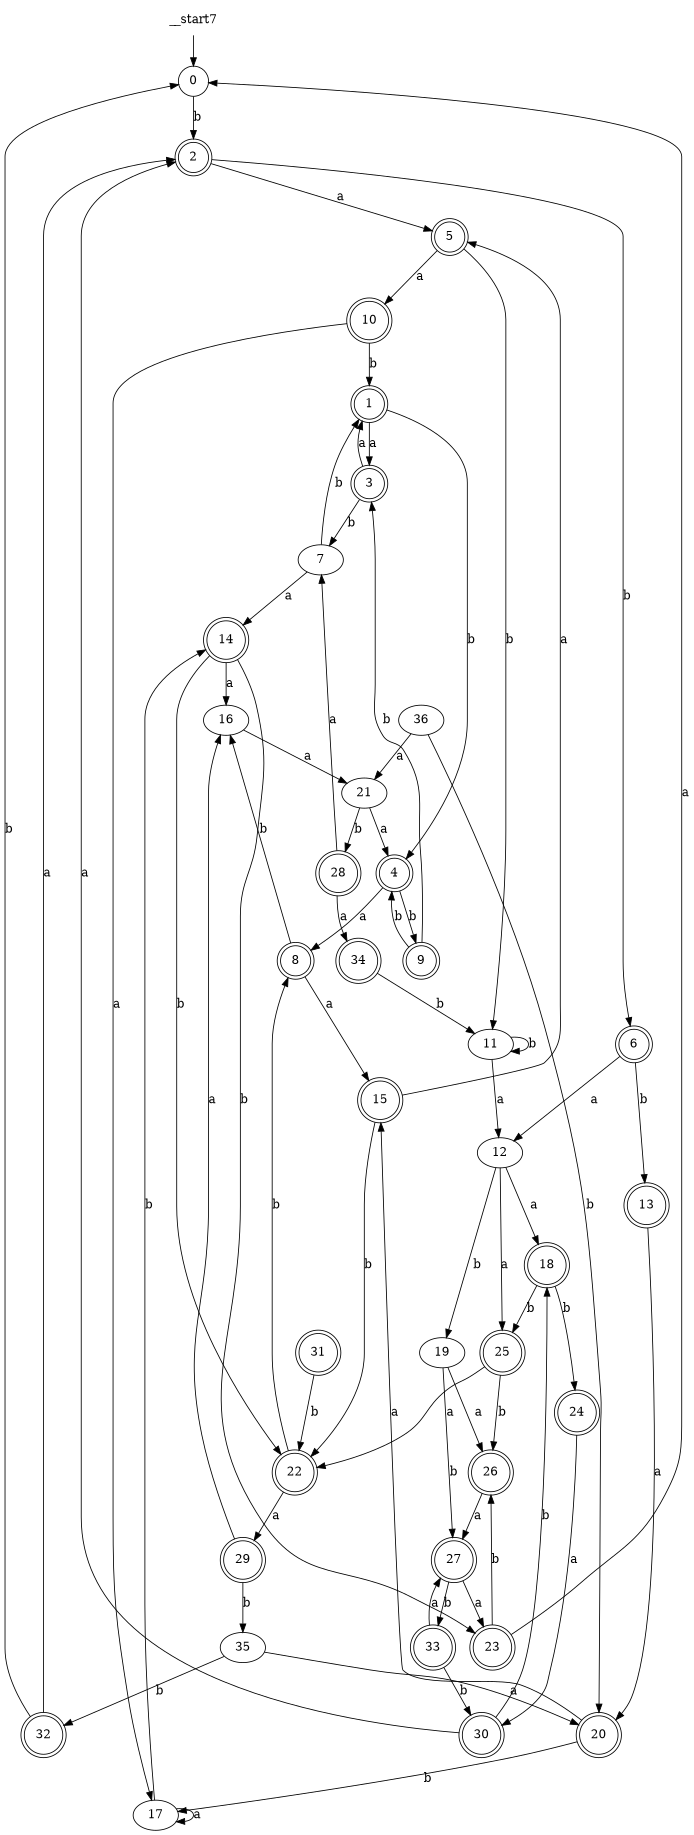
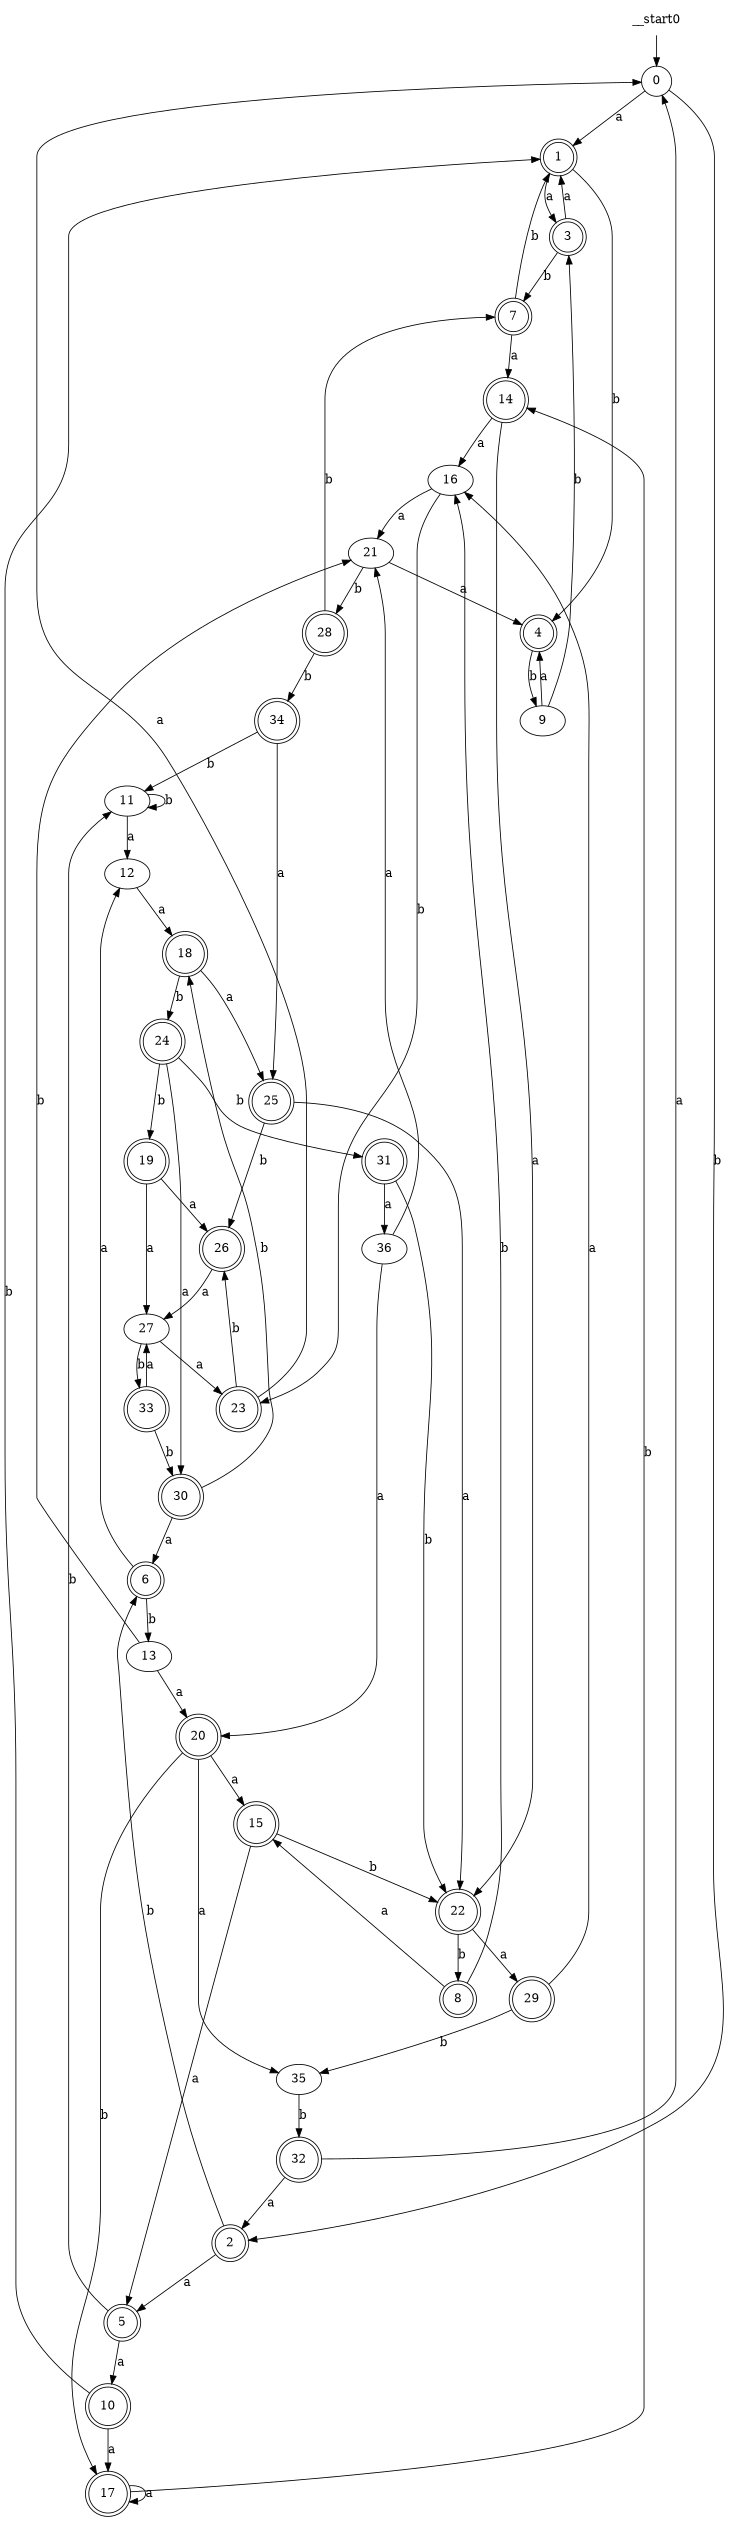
node "__start7": label "__start7" -> "__start0"
edge "0" -> "1": added, label "a"
node "7": shape ellipse -> doublecircle
edge "28" -> "7": label "a" -> "b"
edge "32" -> "0": label "b" -> "a"
edge "28" -> "34": label "a" -> "b"
edge "9" -> "4": label "b" -> "a"
edge "4" -> "8": removed, label "a"
node "9": shape doublecircle -> ellipse
edge "14" -> "22": label "b" -> "a"
edge "13" -> "21": added, label "b"
edge "30" -> "2": now "30" -> "6"
edge "24" -> "31": added, label "b"
edge "31" -> "36": added, label "a"
edge "36" -> "20": label "b" -> "a"
node "13": shape doublecircle -> ellipse
edge "14" -> "23": now "16" -> "23"
edge "12" -> "25": now "34" -> "25"
edge "12" -> "19": now "24" -> "19"
edge "18" -> "25": label "b" -> "a"
node "19": shape ellipse -> doublecircle
edge "19" -> "27": label "b" -> "a"
node "27": shape doublecircle -> ellipse
edge "35" -> "20": reversed
node "17": shape ellipse -> doublecircle
